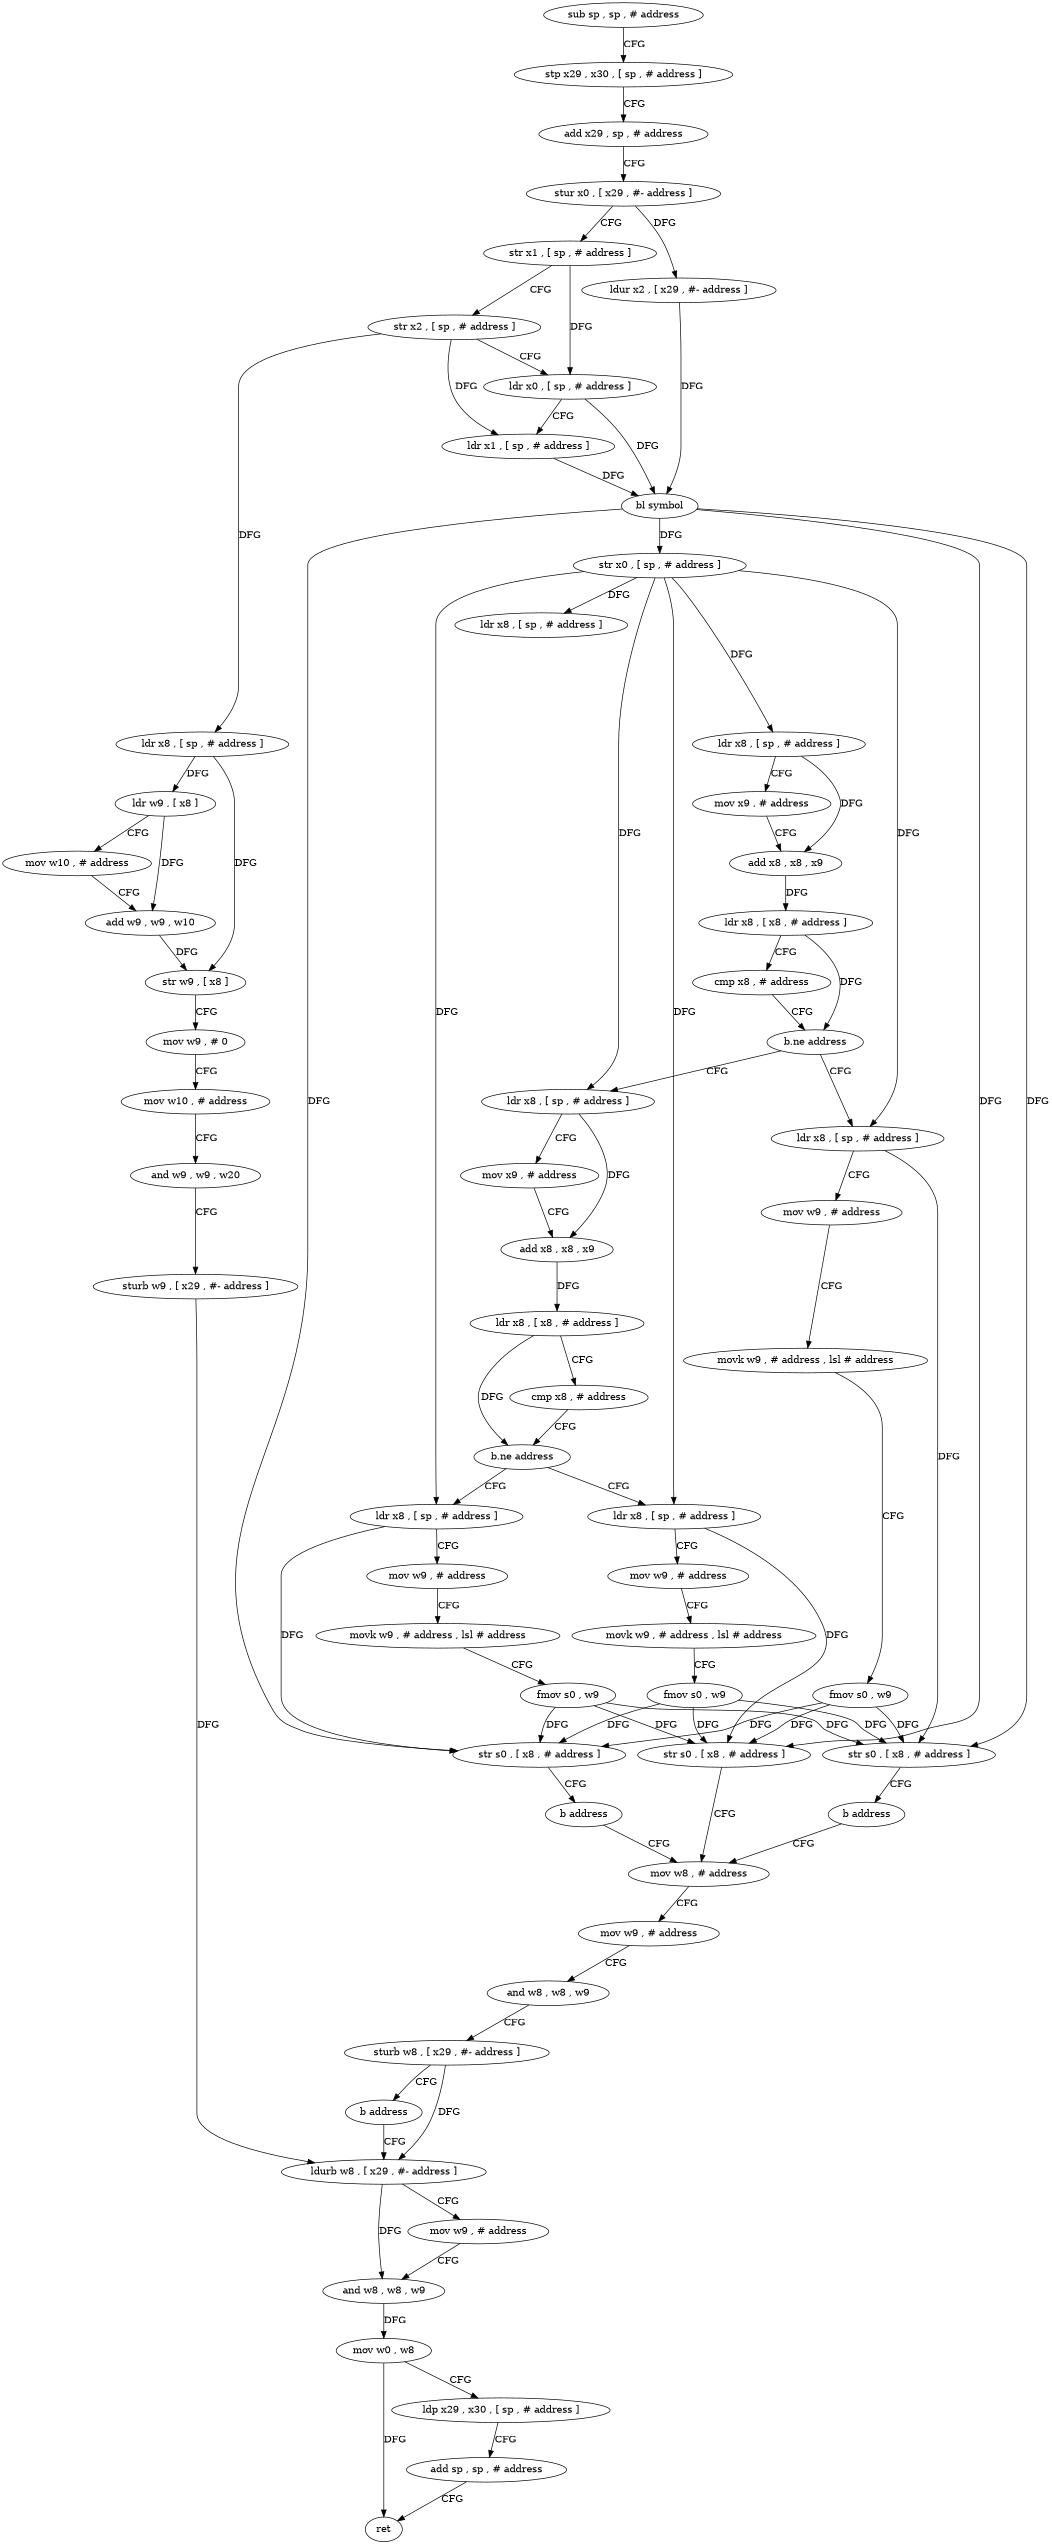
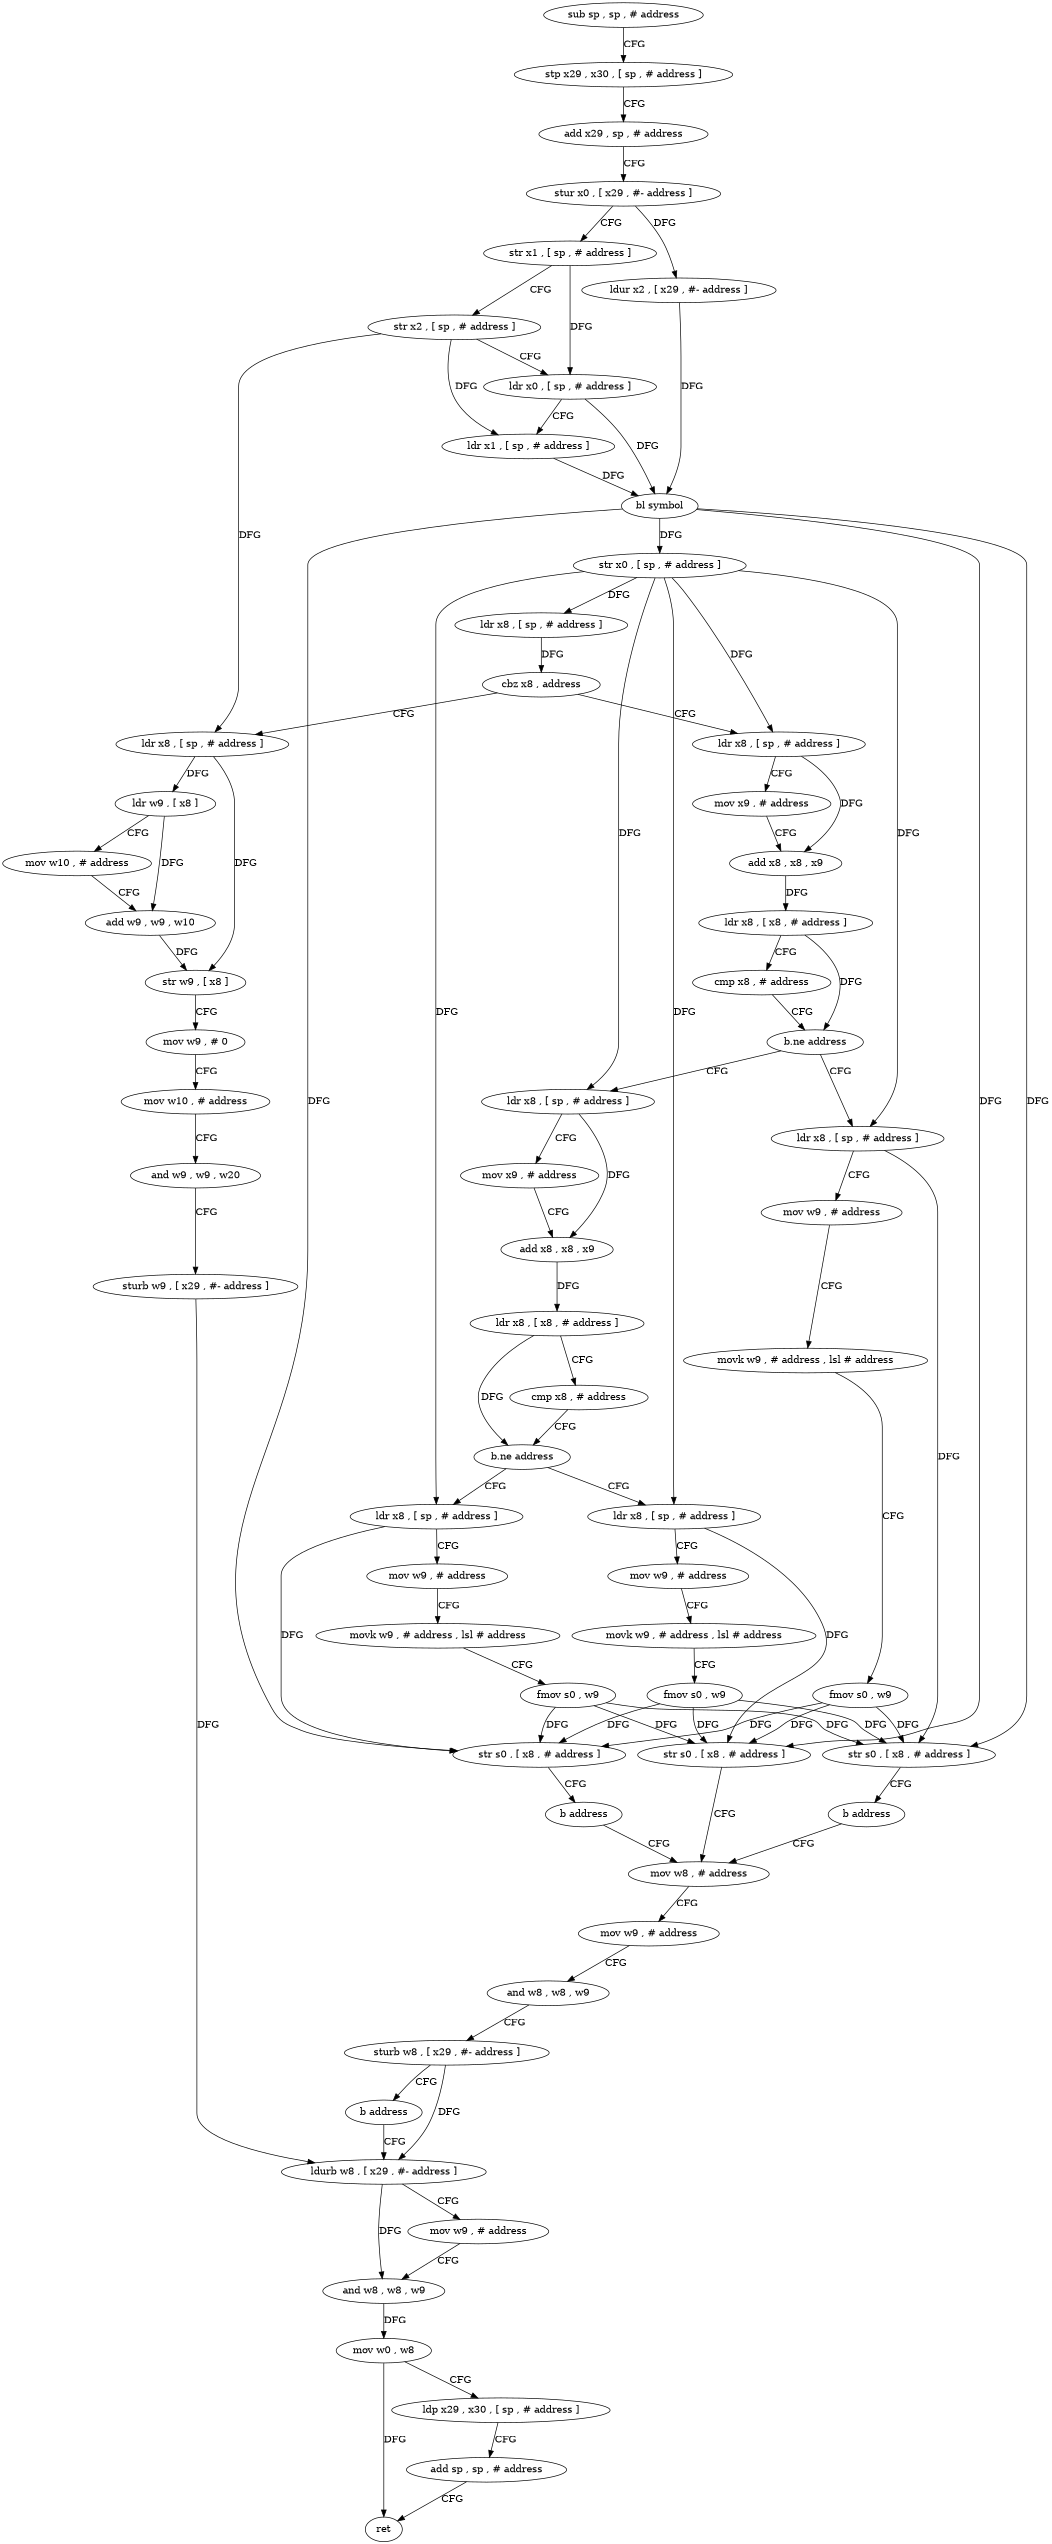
node "cbz x8 , address": added
